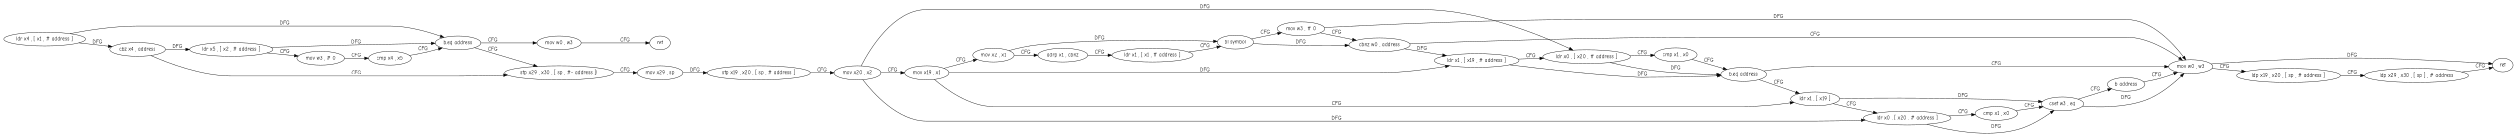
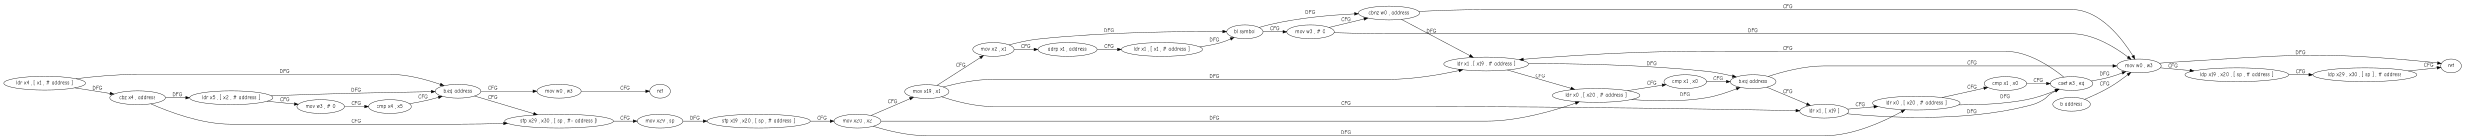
edge "ldr x1 , [ x1 , # address ]" -> "bl symbol": label "CFG" -> "DFG"
node "adrp x1 , cbnz": label "adrp x1 , cbnz" -> "adrp x1 , address"
edge "cset w3 , eq" -> "b address": now "cset w3 , eq" -> "ldr x1 , [ x19 , # address ]"
